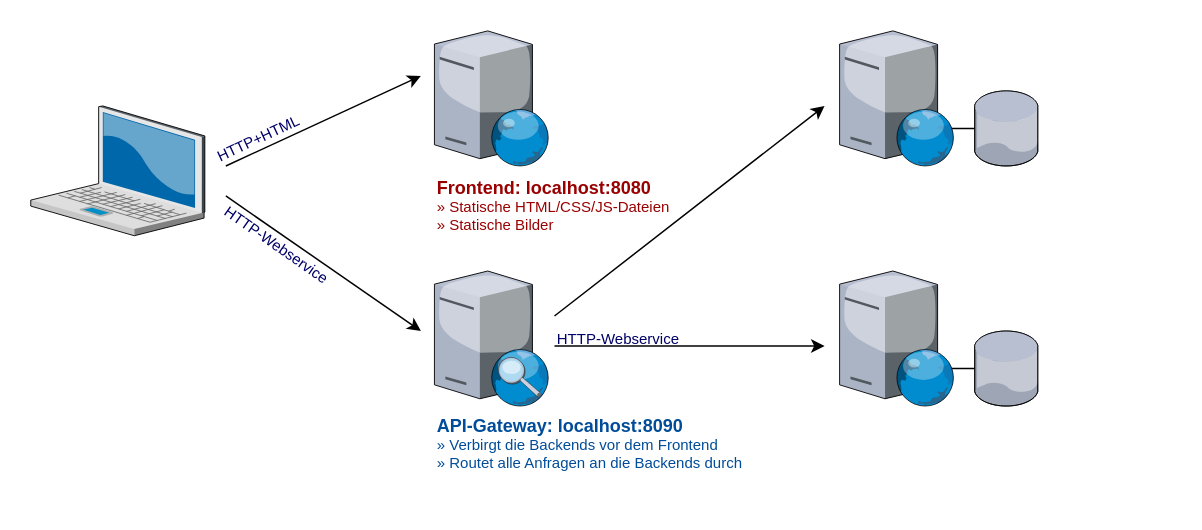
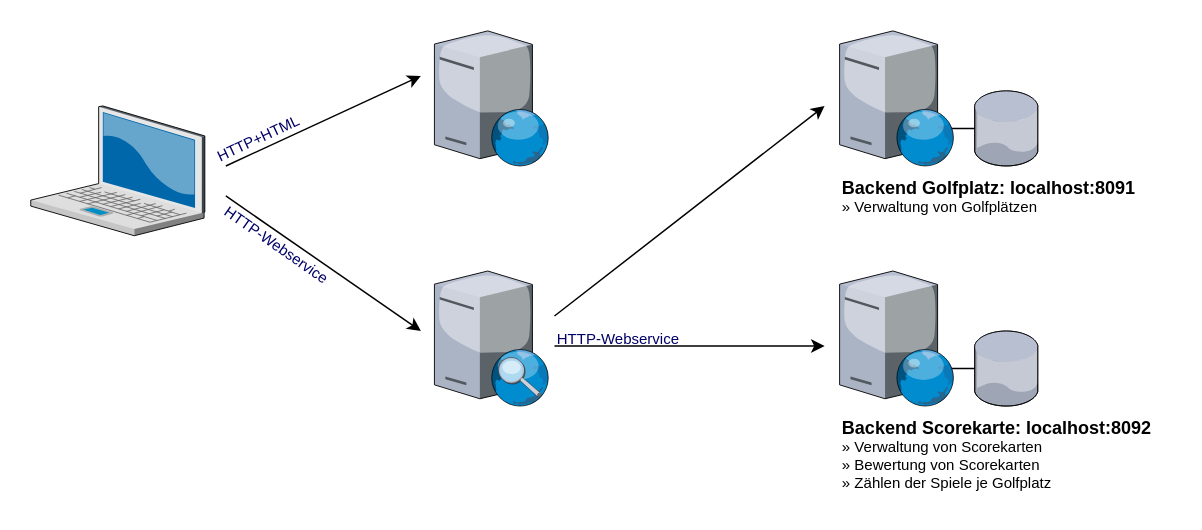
node "Backend Golfplatz: localhost:8091 » Verwaltung von Golfplätzen": added
node "Frontend: localhost:8080 » Statische HTML/CSS/JS-Dateien » Statische Bilder": removed
node "API-Gateway: localhost:8090 » Verbirgt die Backends vor dem Frontend » Routet alle Anfragen an die Backends durch": removed
node "Backend Scorekarte: localhost:8092 » Verwaltung von Scorekarten » Bewertung von Scorekarten » Zählen der Spiele je Golfplatz": added
